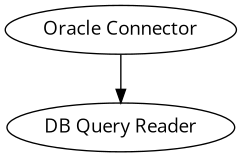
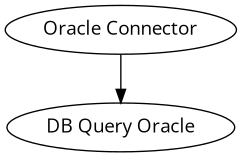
node "DB Query Reader": label "DB Query Reader" -> "DB Query Oracle"
